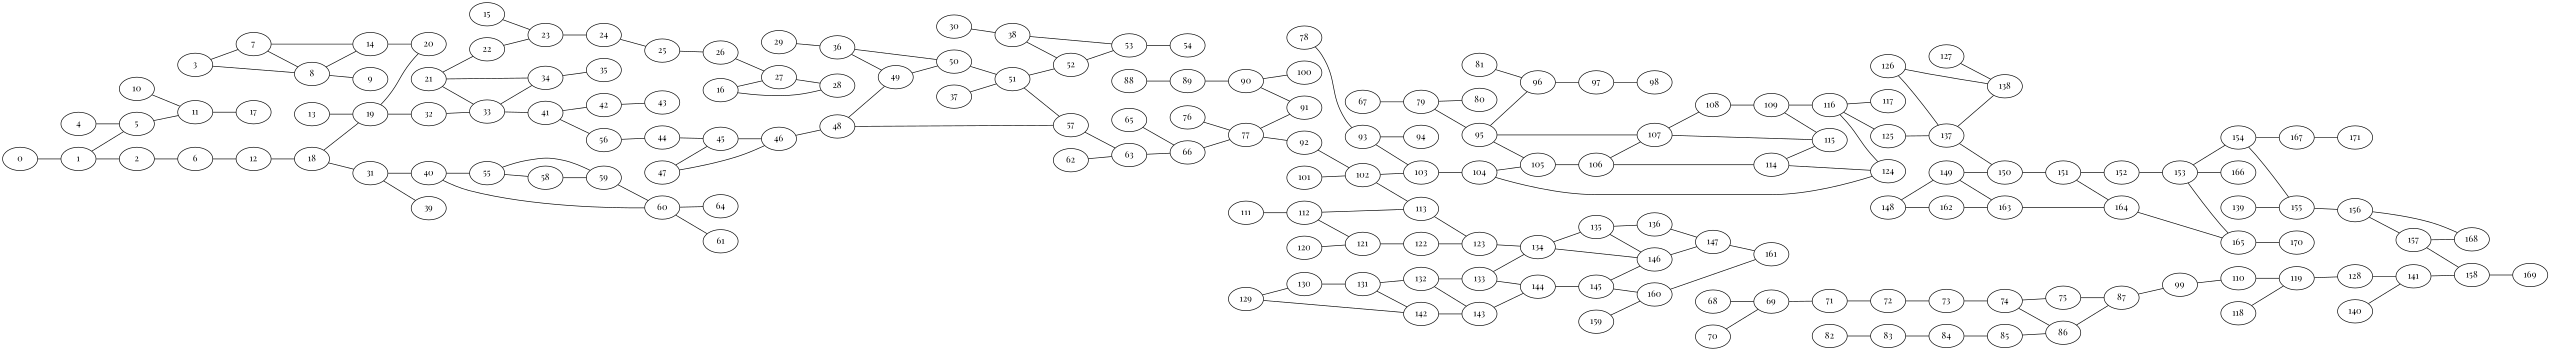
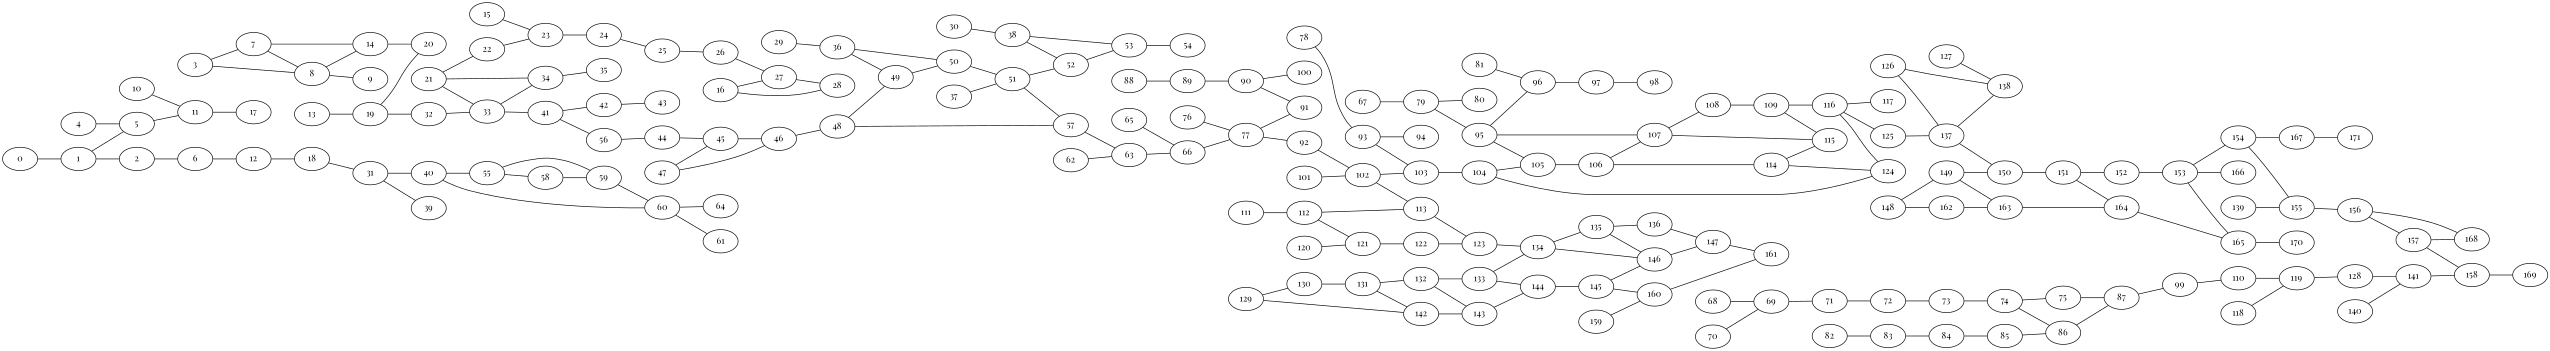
edge "19" -- "18": removed
